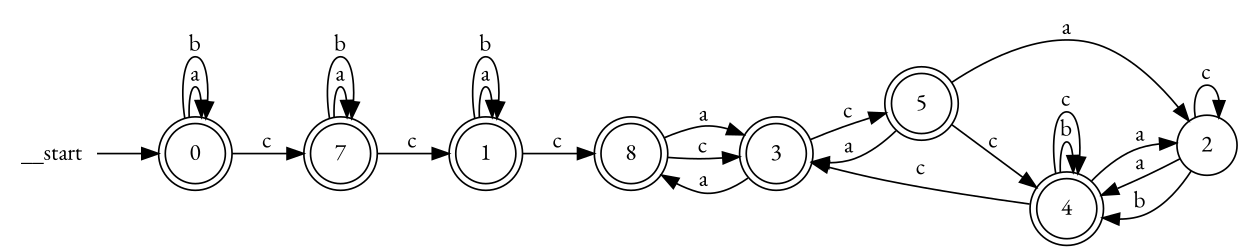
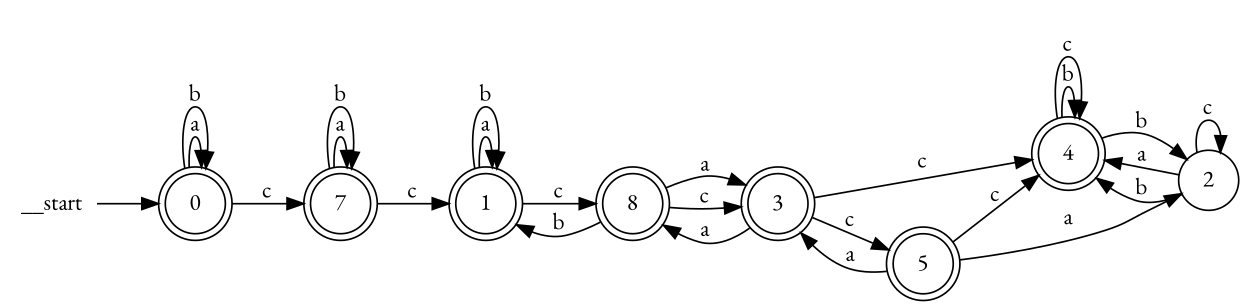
edge "4" -> "2": label "a" -> "b"
edge "4" -> "3": reversed
edge "8" -> "1": added, label "b"
